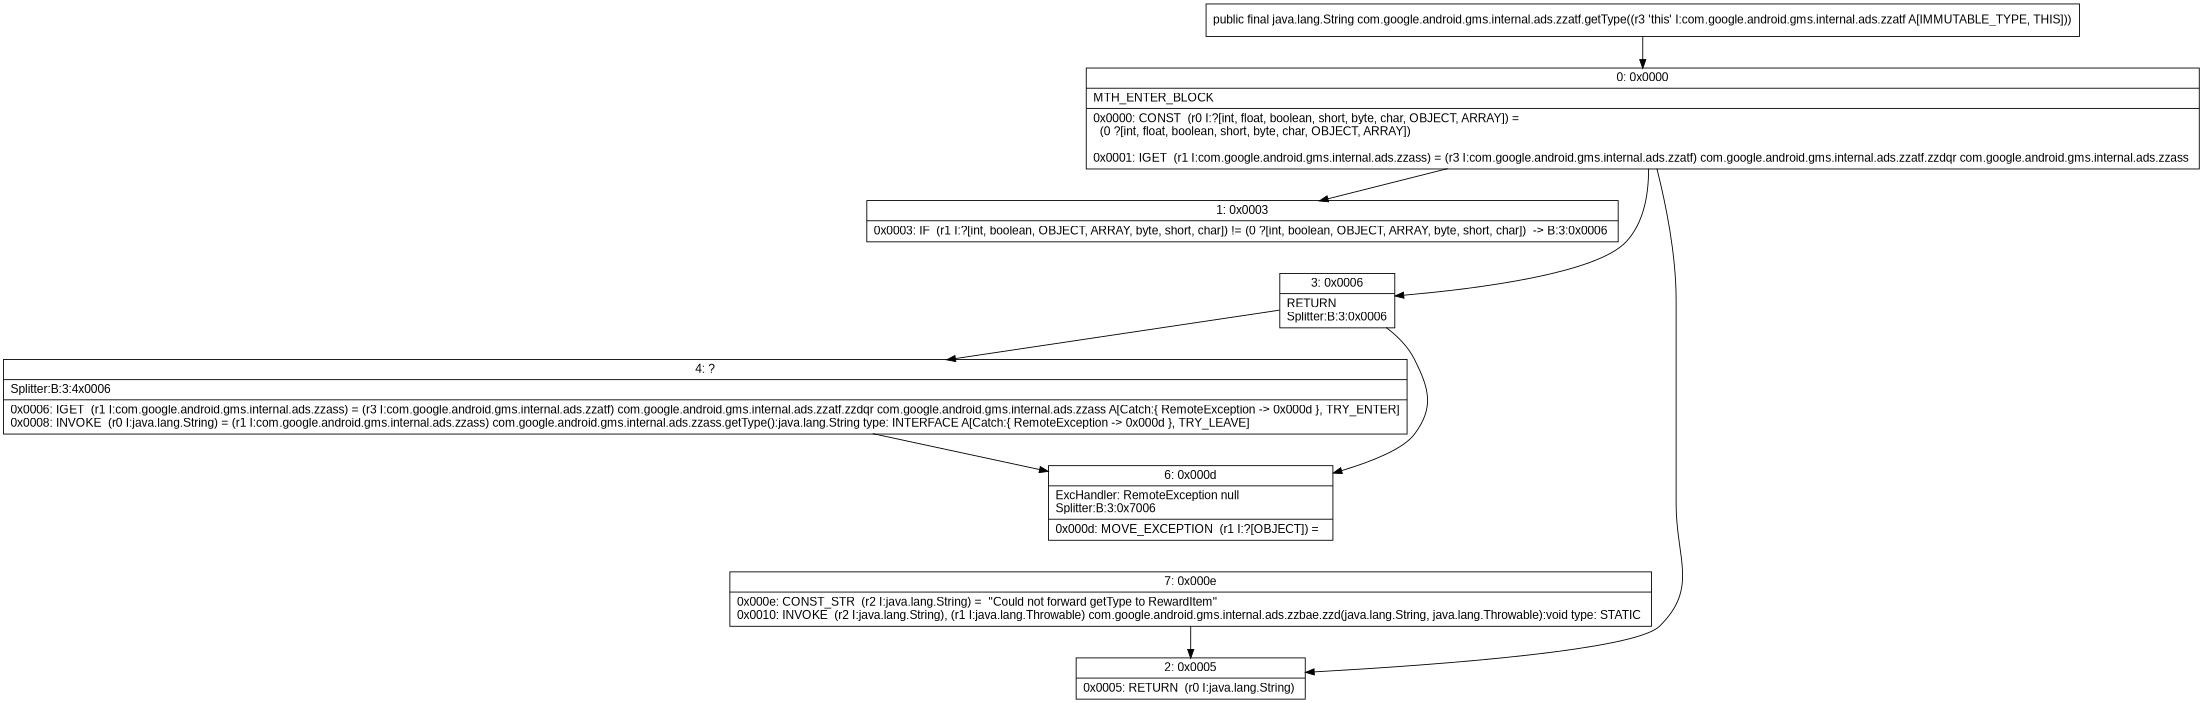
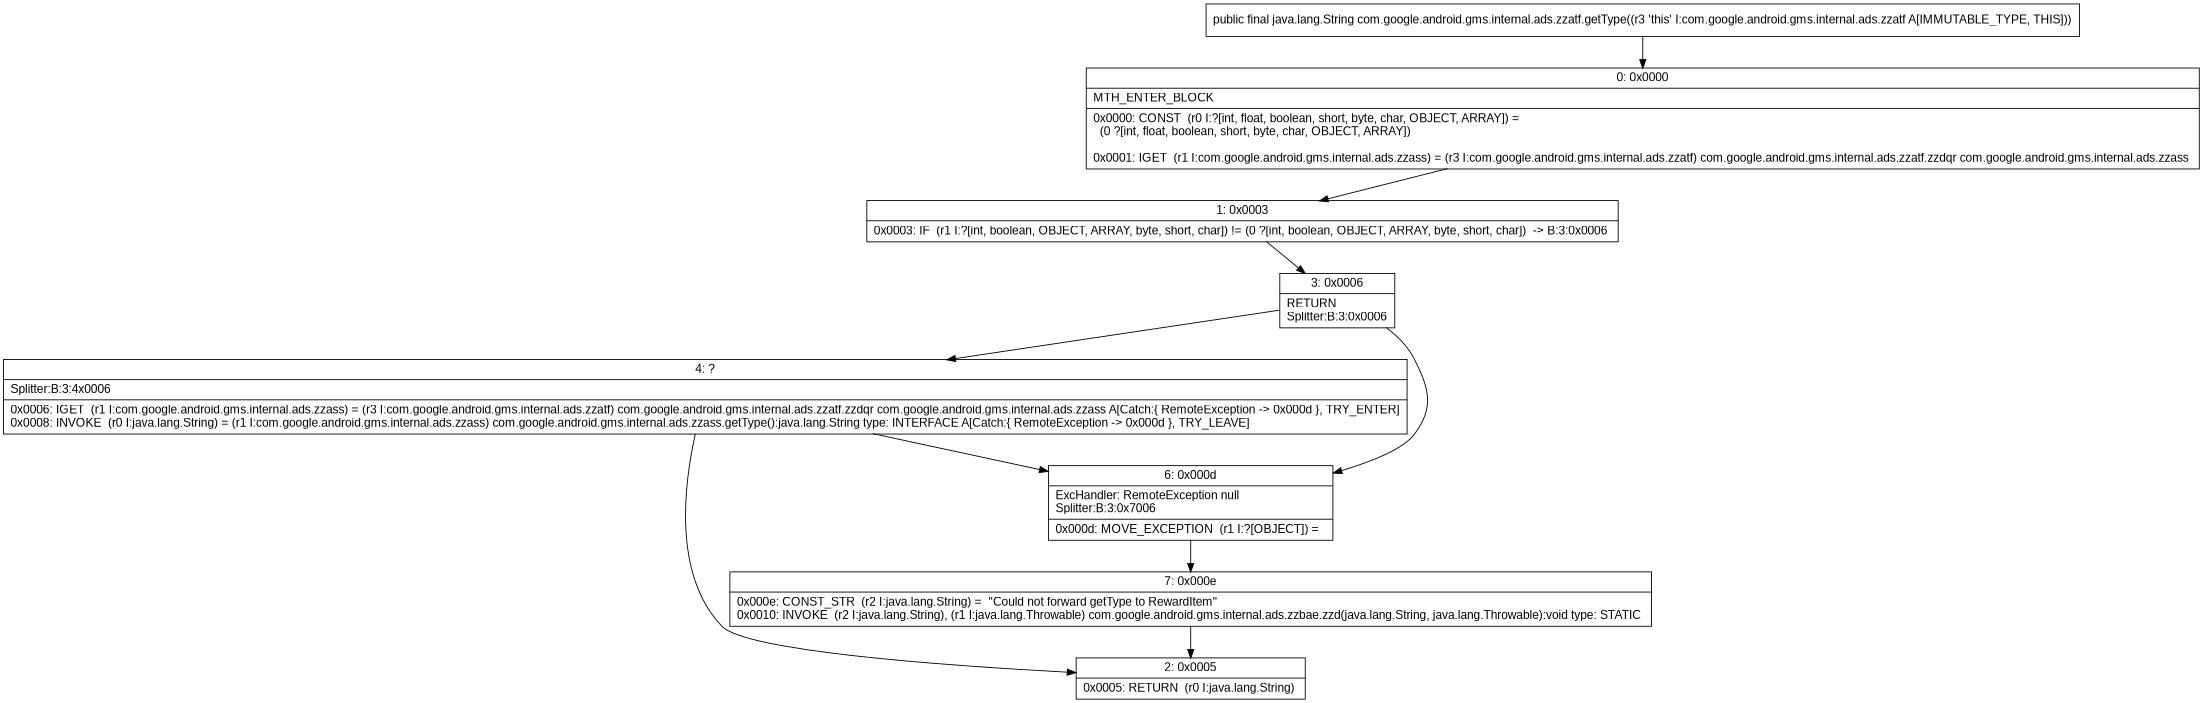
edge "0: 0x0000" -> "3: 0x0006": now "1: 0x0003" -> "3: 0x0006"
edge "6: 0x000d" -> "7: 0x000e": added
edge "0: 0x0000" -> "2: 0x0005": now "4: ?" -> "2: 0x0005"
